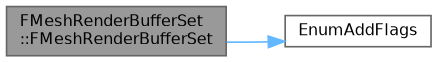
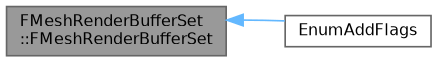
edge "FMeshRenderBufferSet ::FMeshRenderBufferSet" -> "EnumAddFlags": reversed
